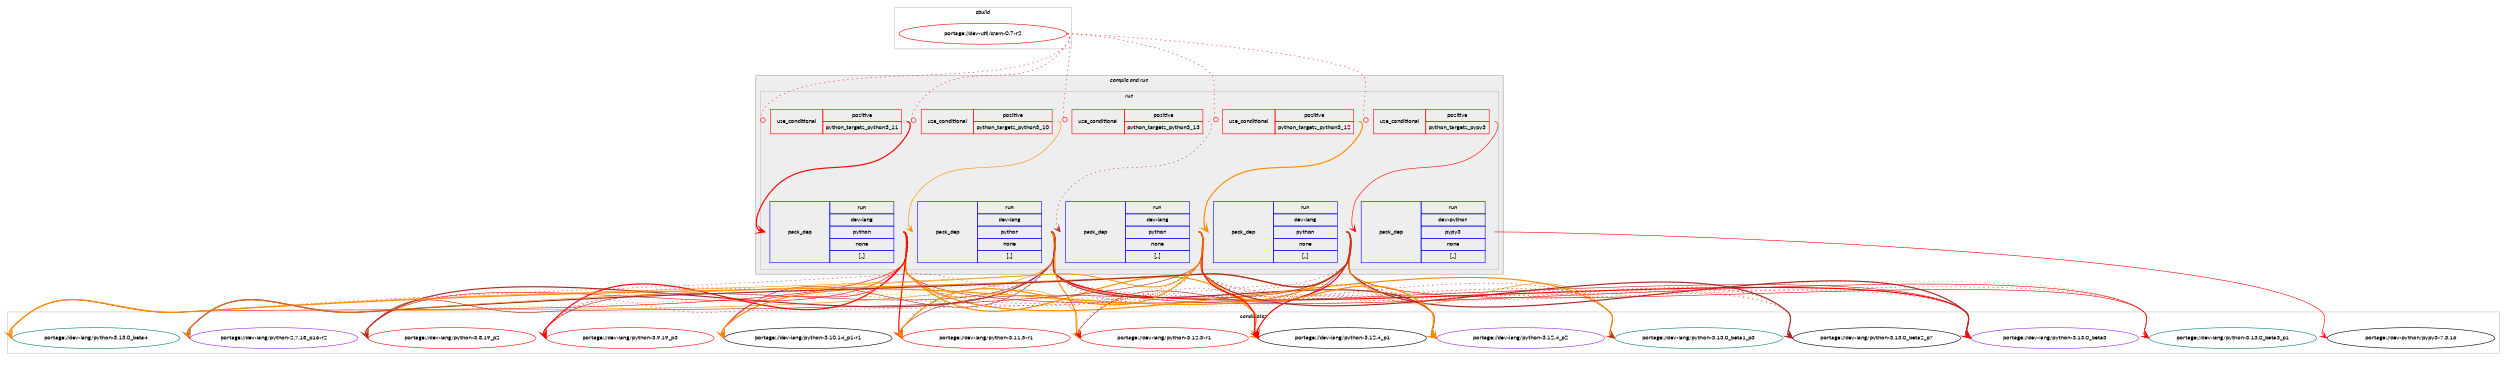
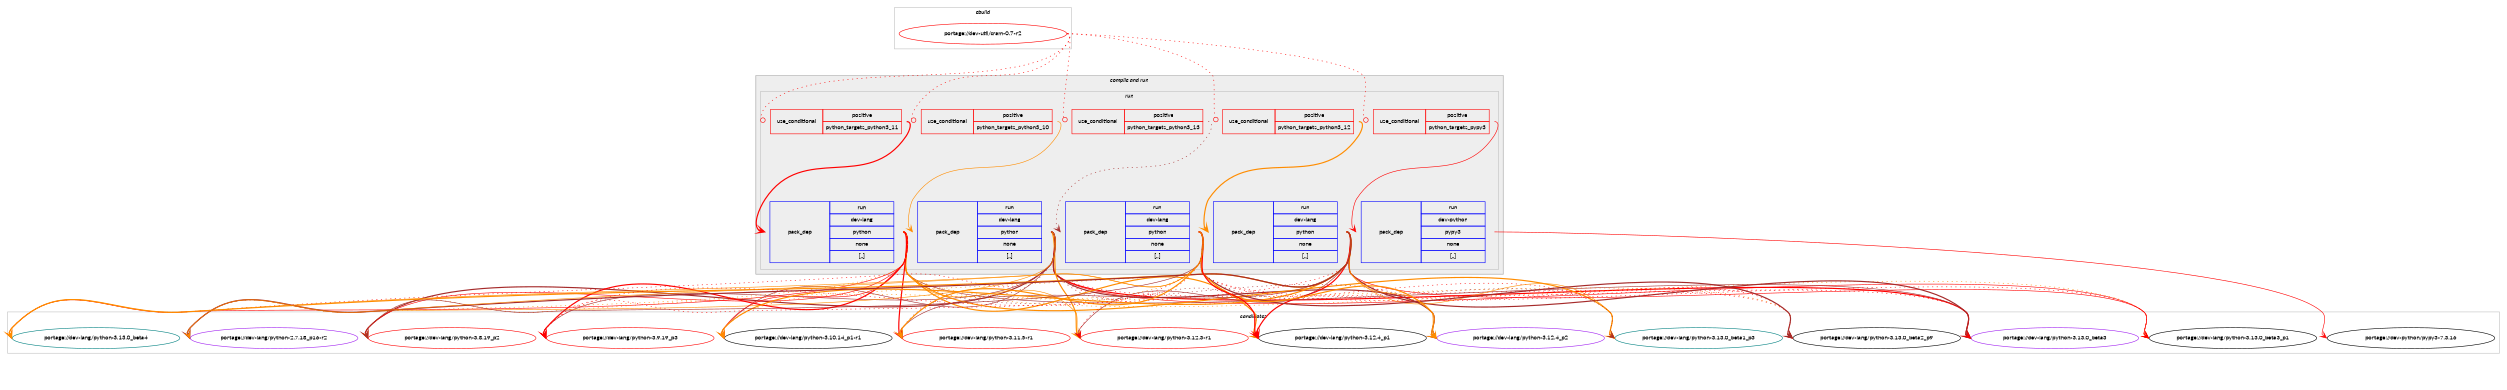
node "portage://dev-lang/python-3.13.0_beta2_p7": label "portage://dev-lang/python-3.13.0_beta2_p7" -> "portage://dev-lang/python-3.13.0_beta2_p9"
node "portage://dev-lang/python-3.13.0_beta3_p1": color teal -> black
